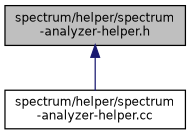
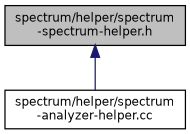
node "spectrum/helper/spectrum -analyzer-helper.h": label "spectrum/helper/spectrum -analyzer-helper.h" -> "spectrum/helper/spectrum -spectrum-helper.h"
